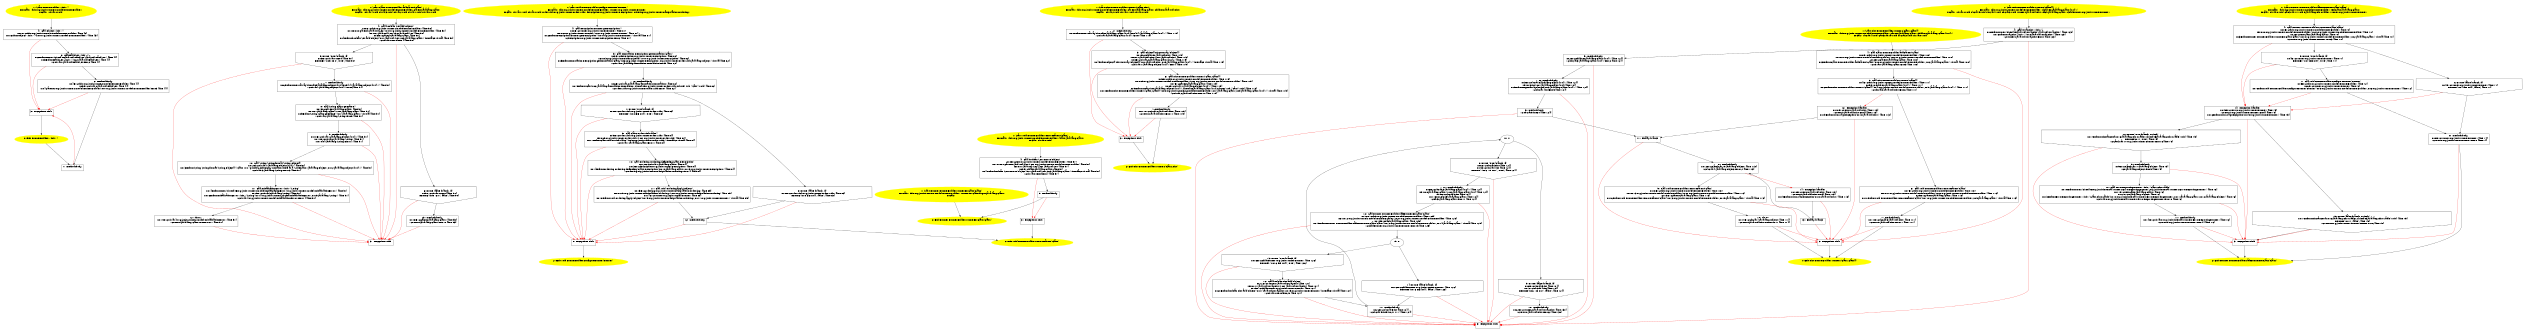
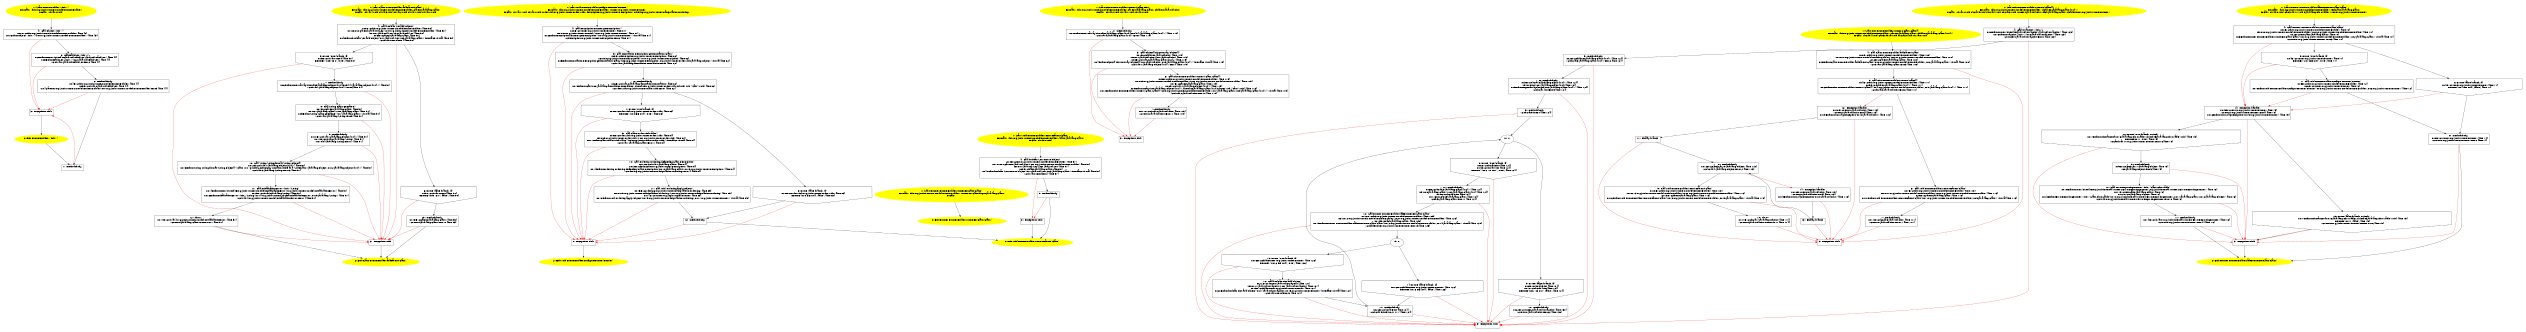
edge "5:  method_body *&$bcvar5:int=0 [line 124]" -> "11:  Finally branch": now "5:  method_body *&$bcvar5:int=0 [line 124]" -> "10: +"
node "2: Exit List RunnerBuilder.runners(Class,List)": removed
edge "5:  method_body" -> "2: Exit Runner RunnerBuilder.runnerForClass(Class)": now "5:  method_body" -> "2: Exit void RunnerBuilder.removeParent(Class)"
node "2: Exit Class RunnerBuilder.addParent(Class)": added
node "2: Exit List RunnerBuilder.runners(Class,Class[])": removed
